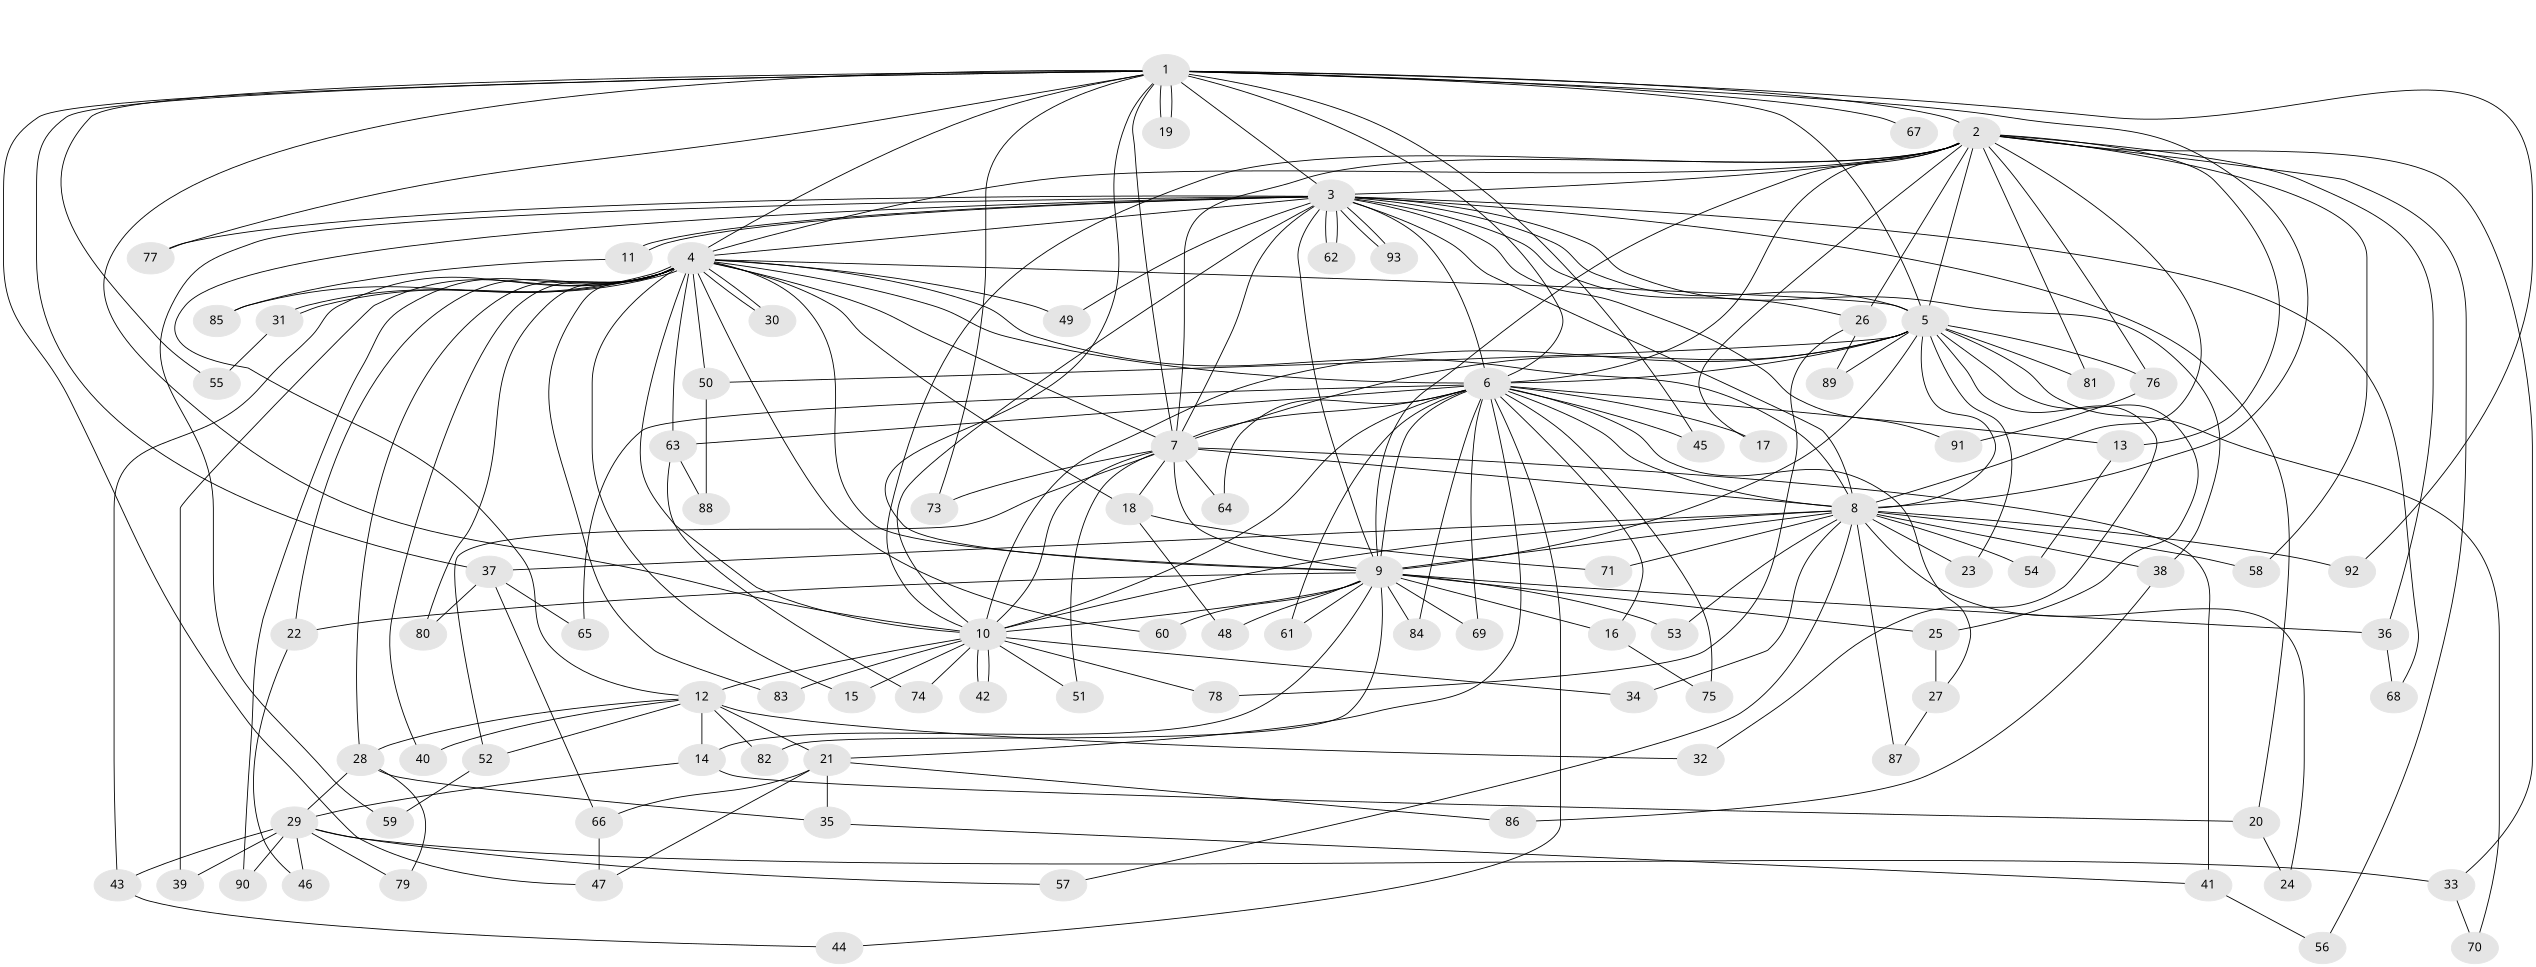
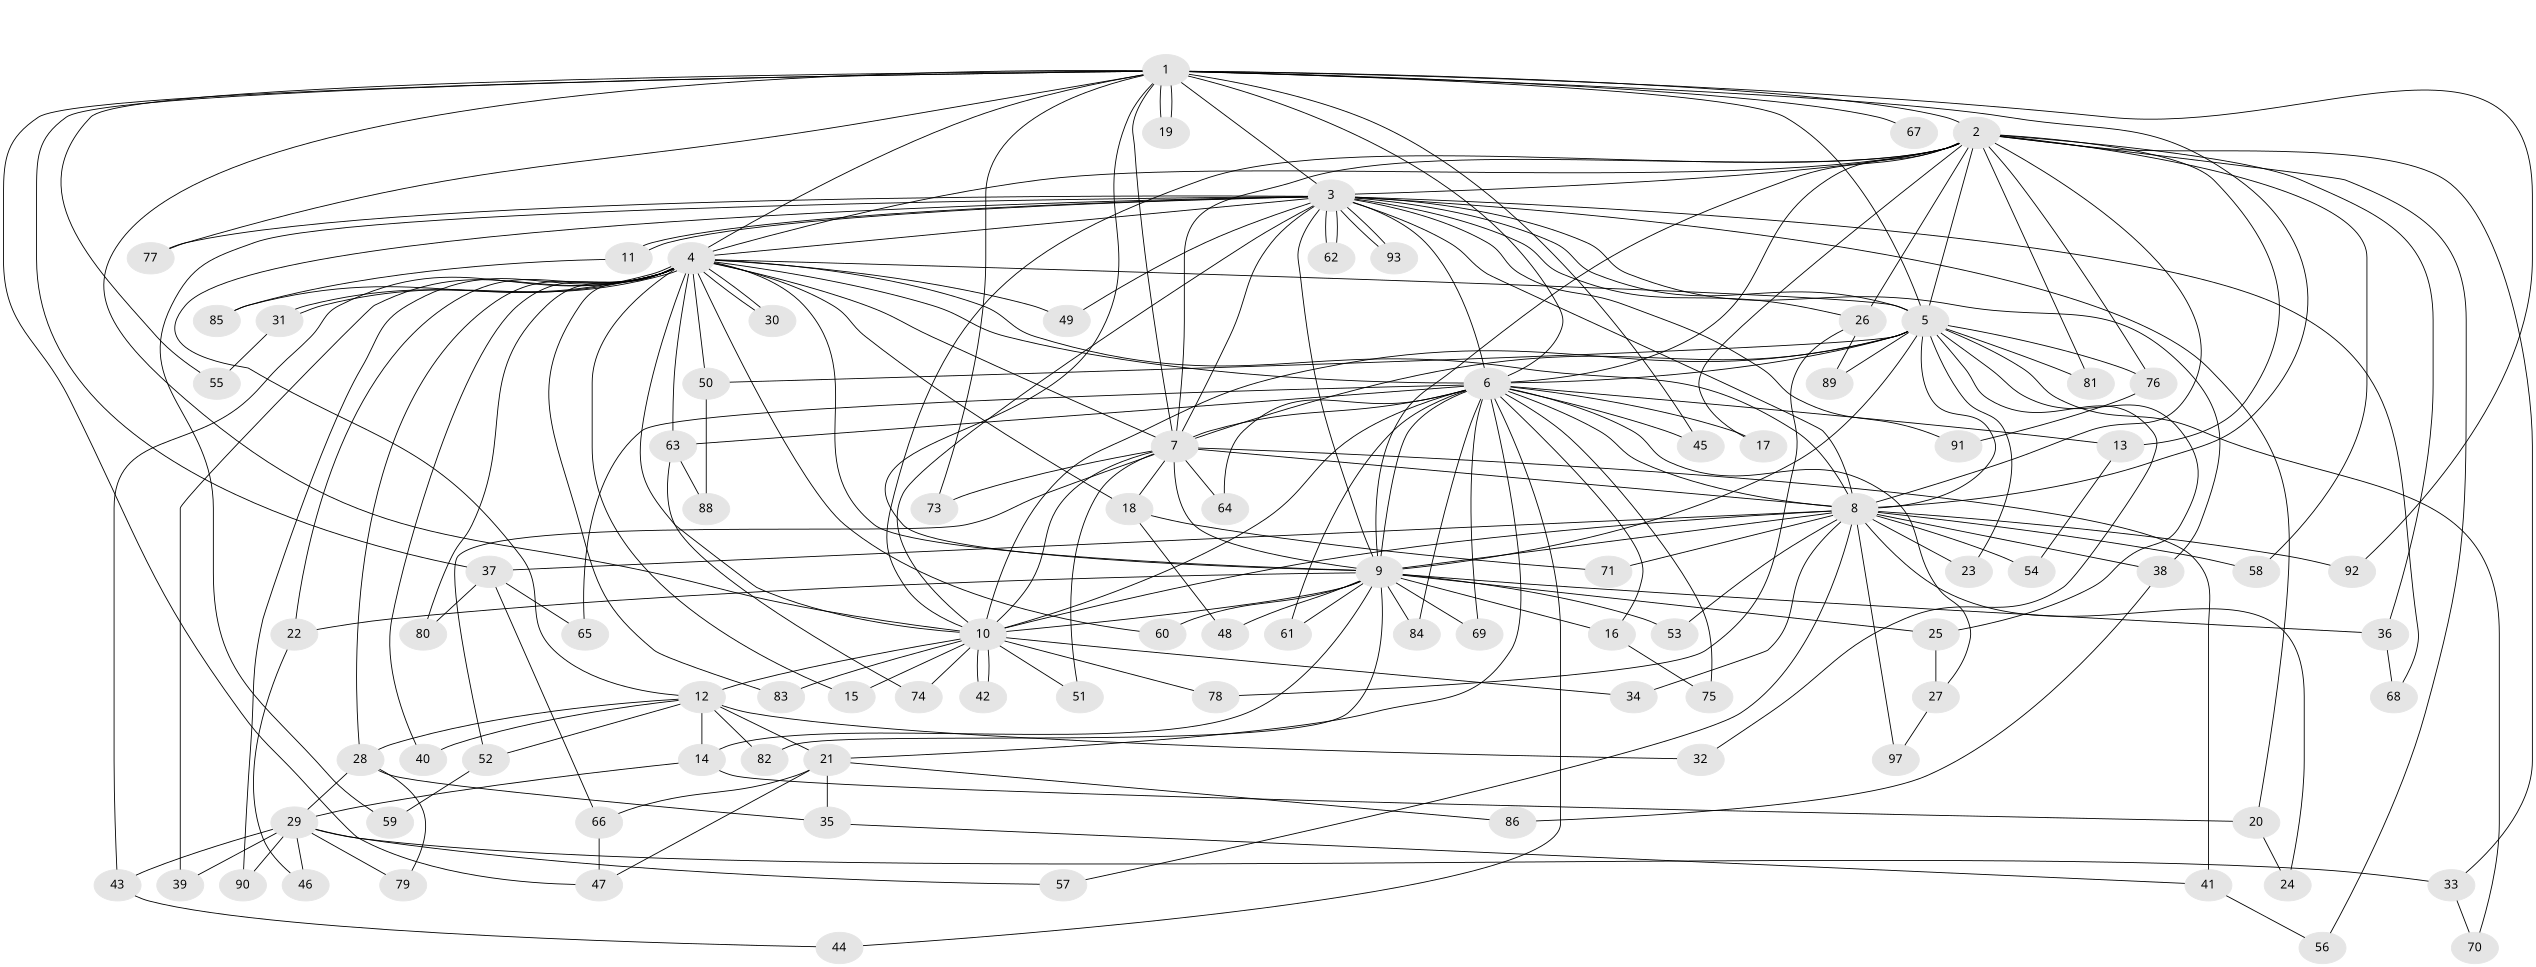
node "87": label "87" -> "97"
